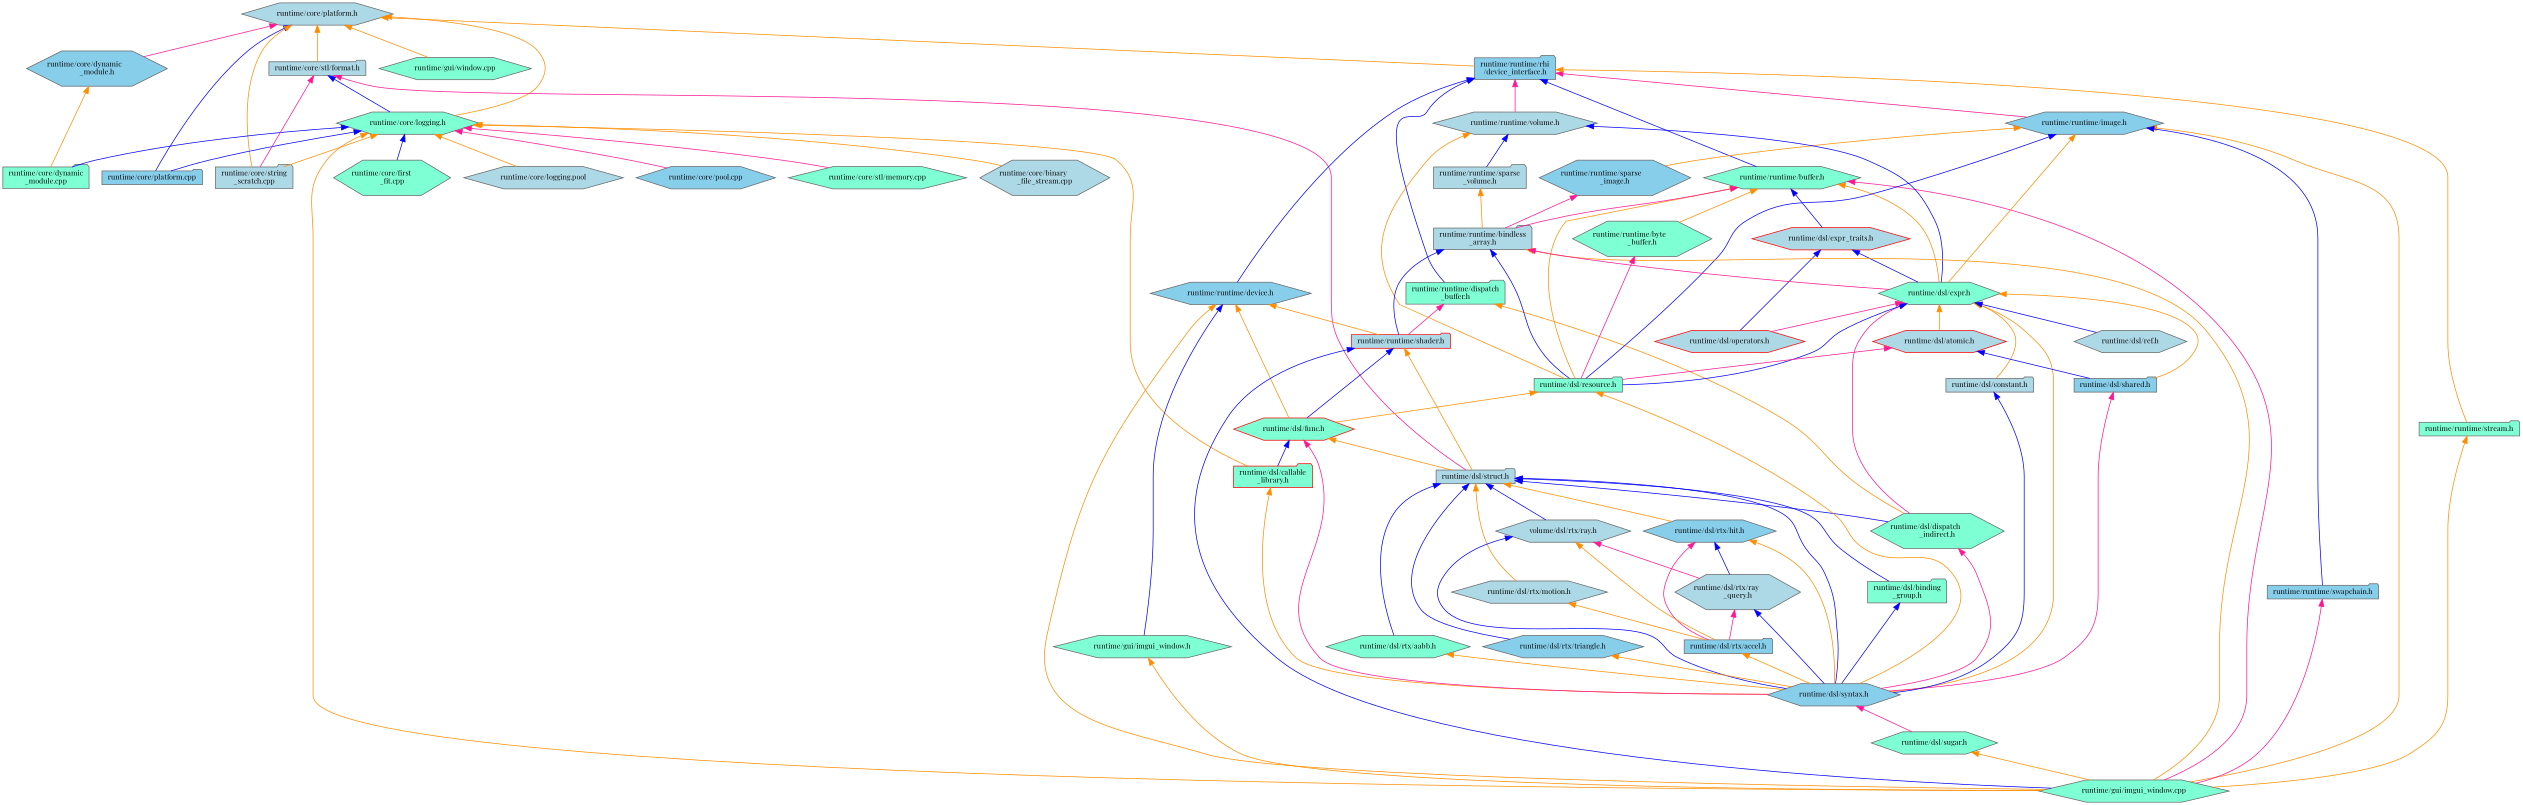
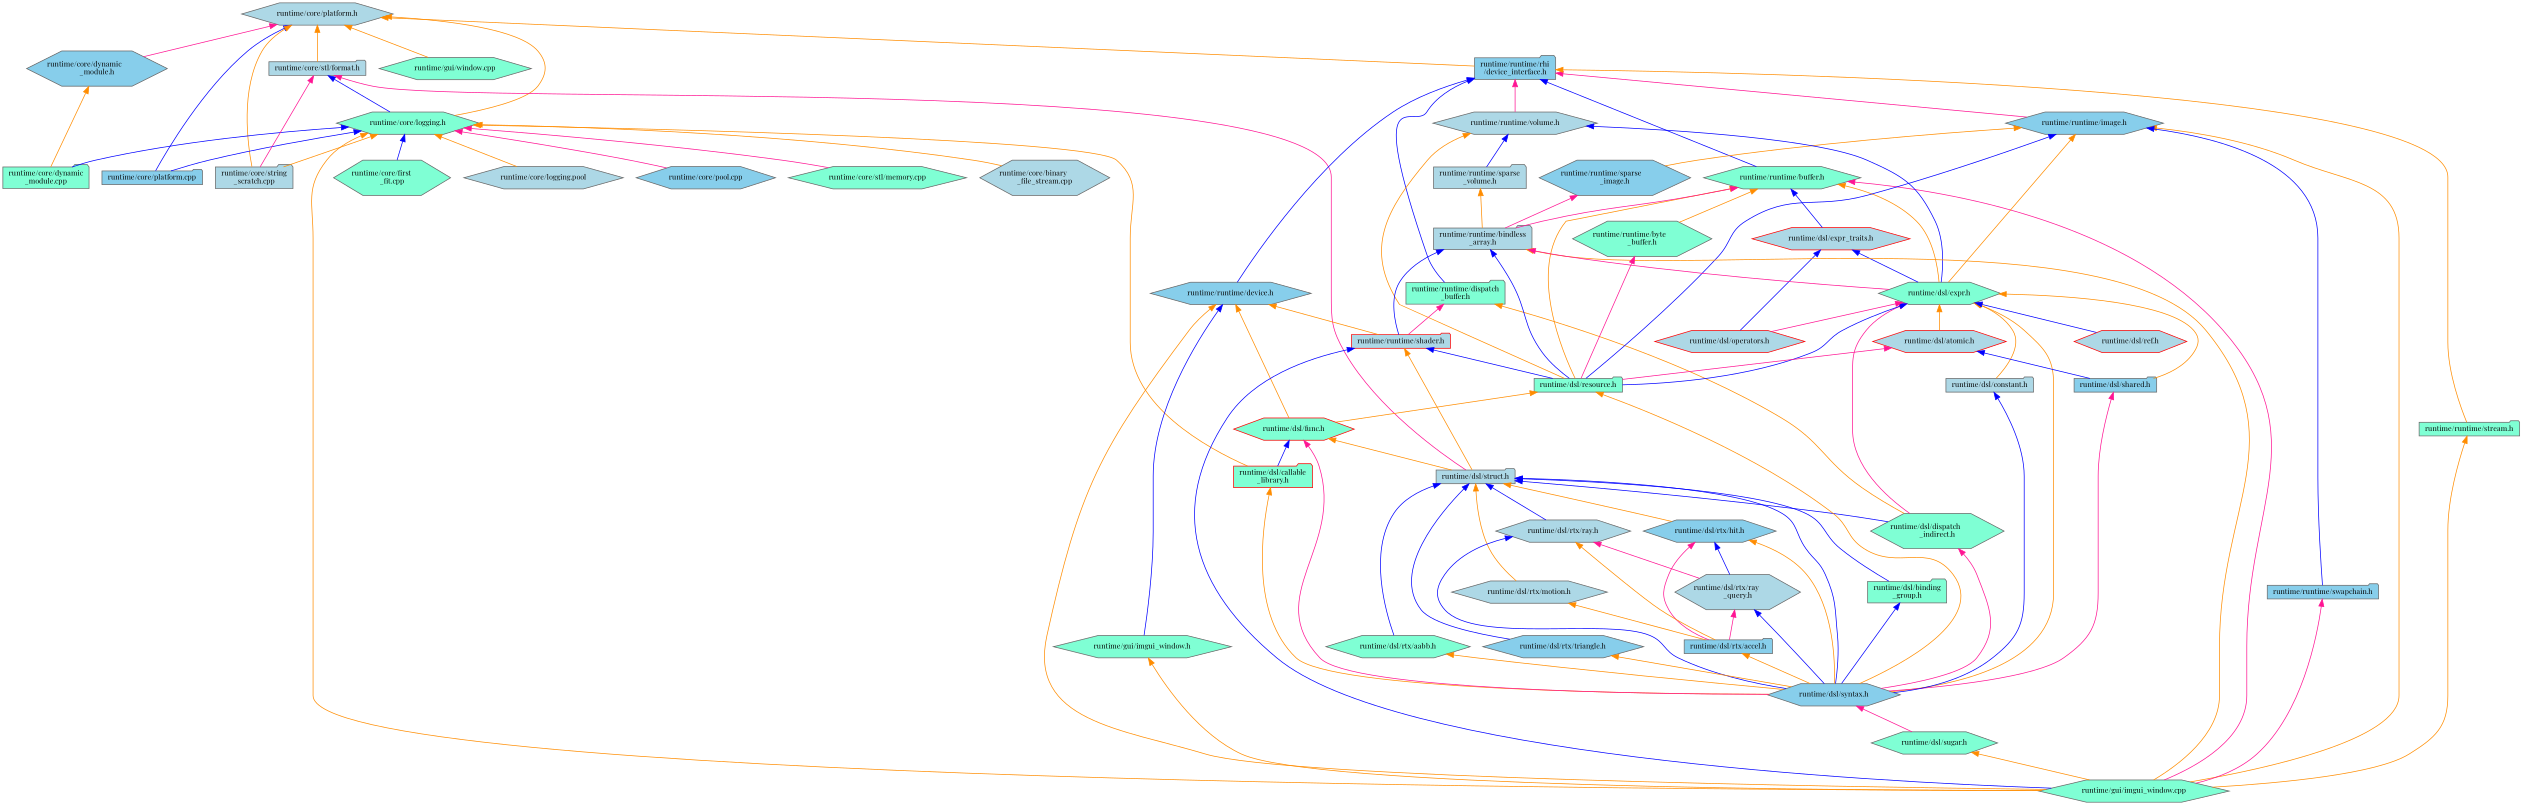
node "runtime/dsl/ref.h": color grey40 -> red
edge "runtime/dsl/func.h" -> "runtime/runtime/shader.h": now "runtime/dsl/resource.h" -> "runtime/runtime/shader.h"
node "volume/dsl/rtx/ray.h": label "volume/dsl/rtx/ray.h" -> "runtime/dsl/rtx/ray.h"
